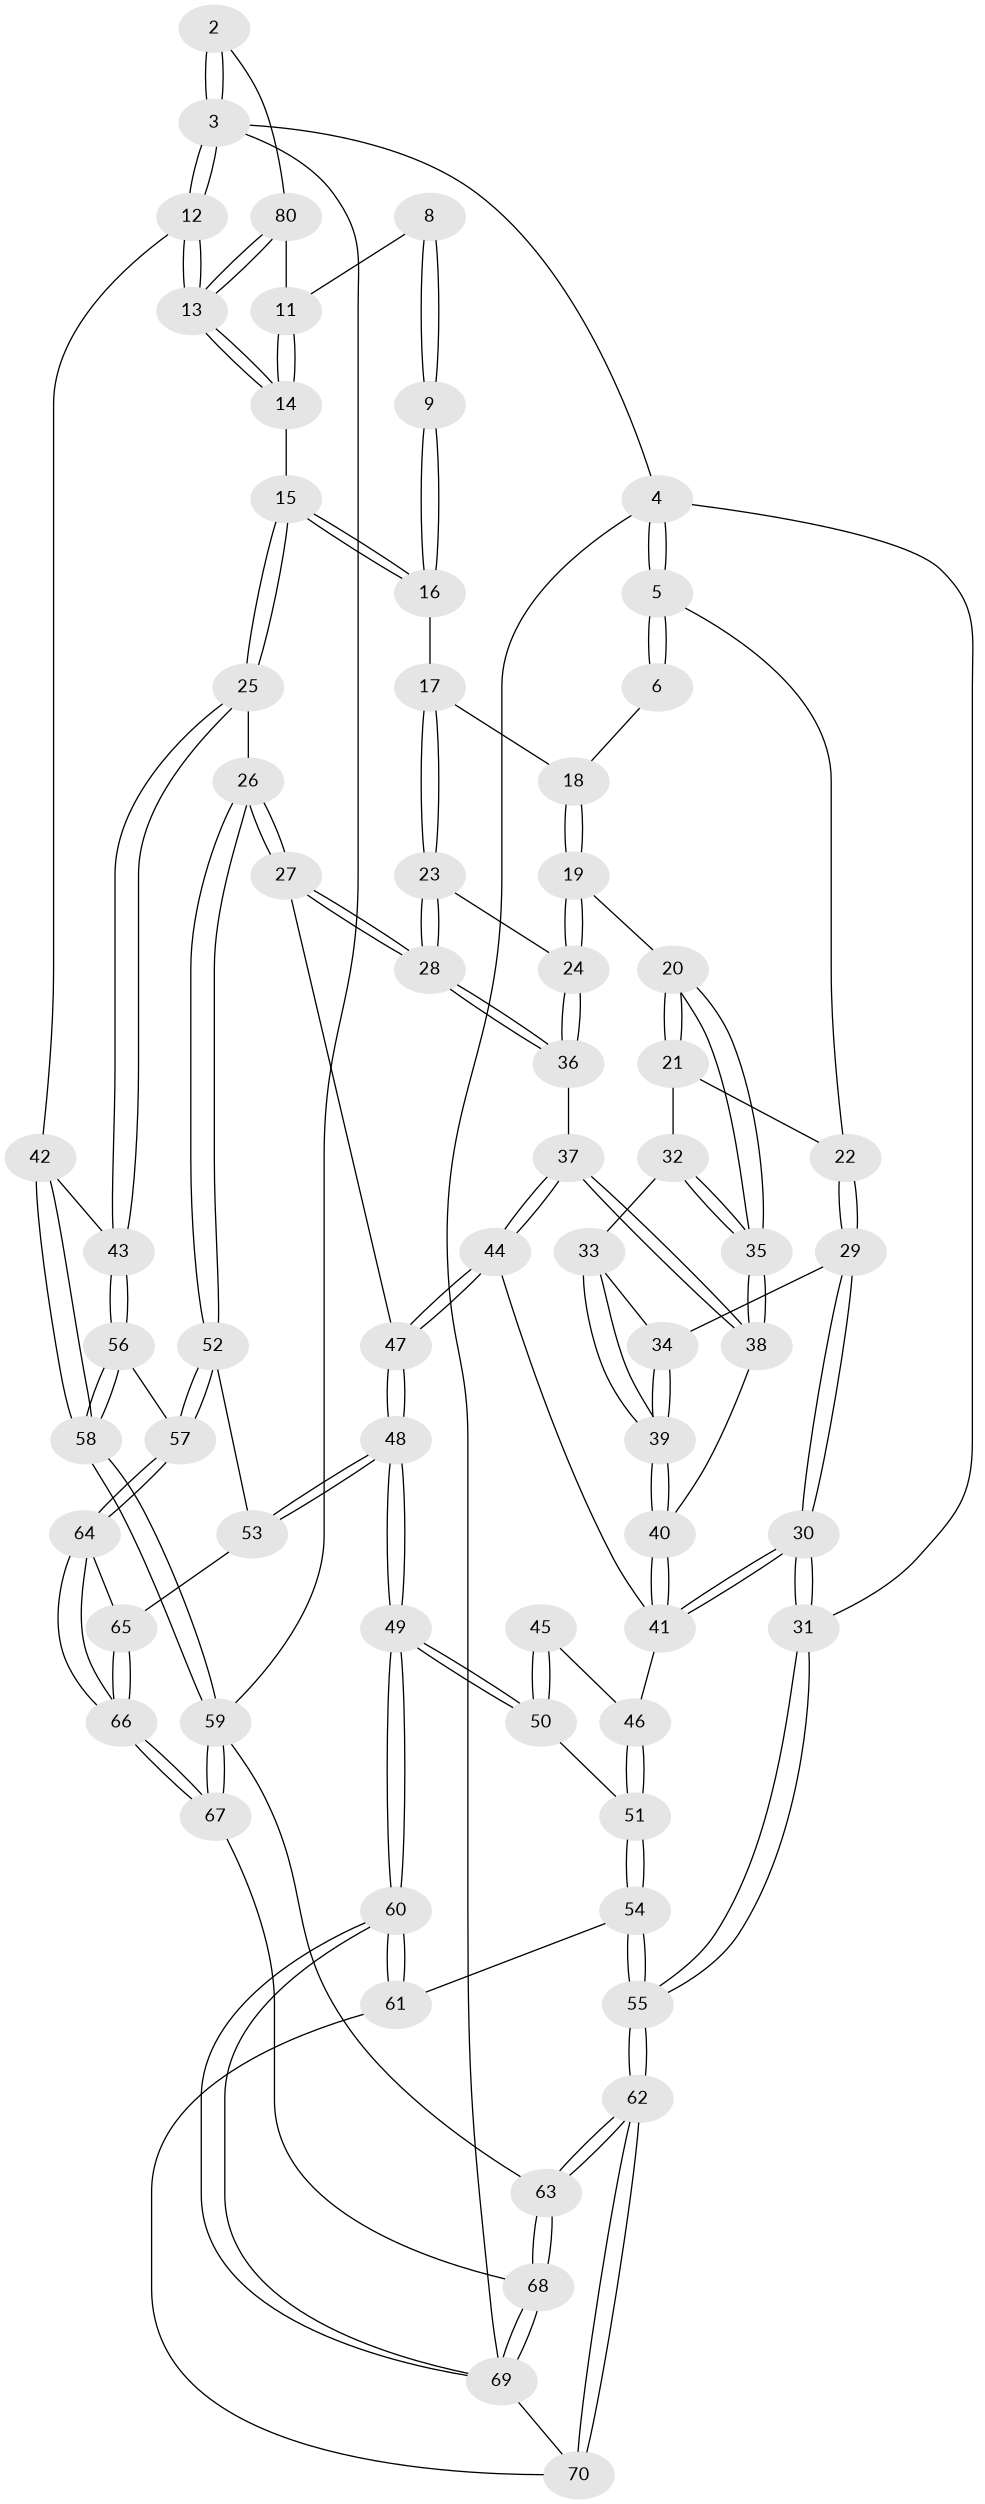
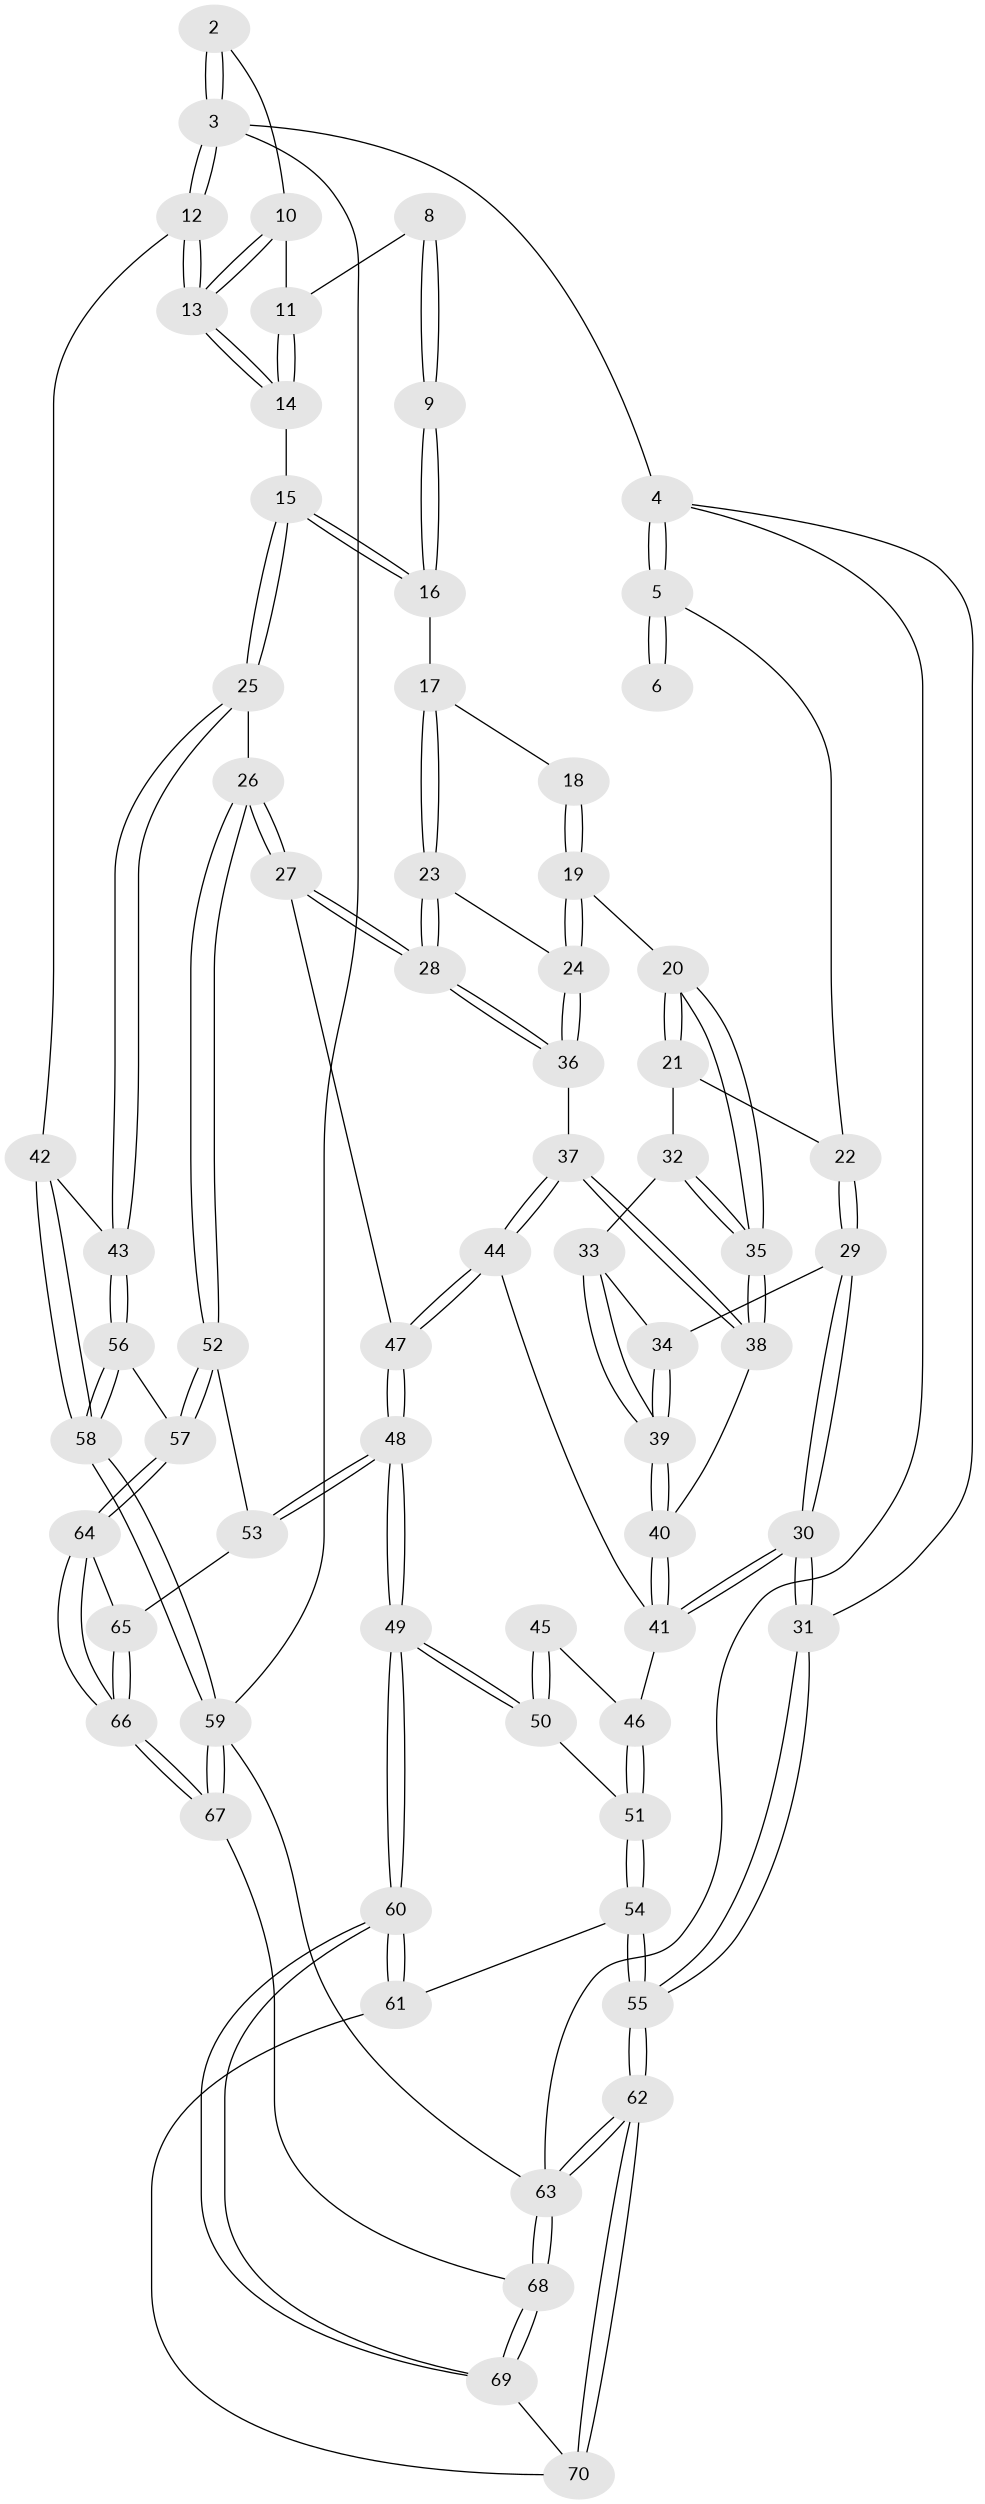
node "80": label "80" -> "10"
edge "6" -- "18": removed
edge "4" -- "69": now "4" -- "63"
